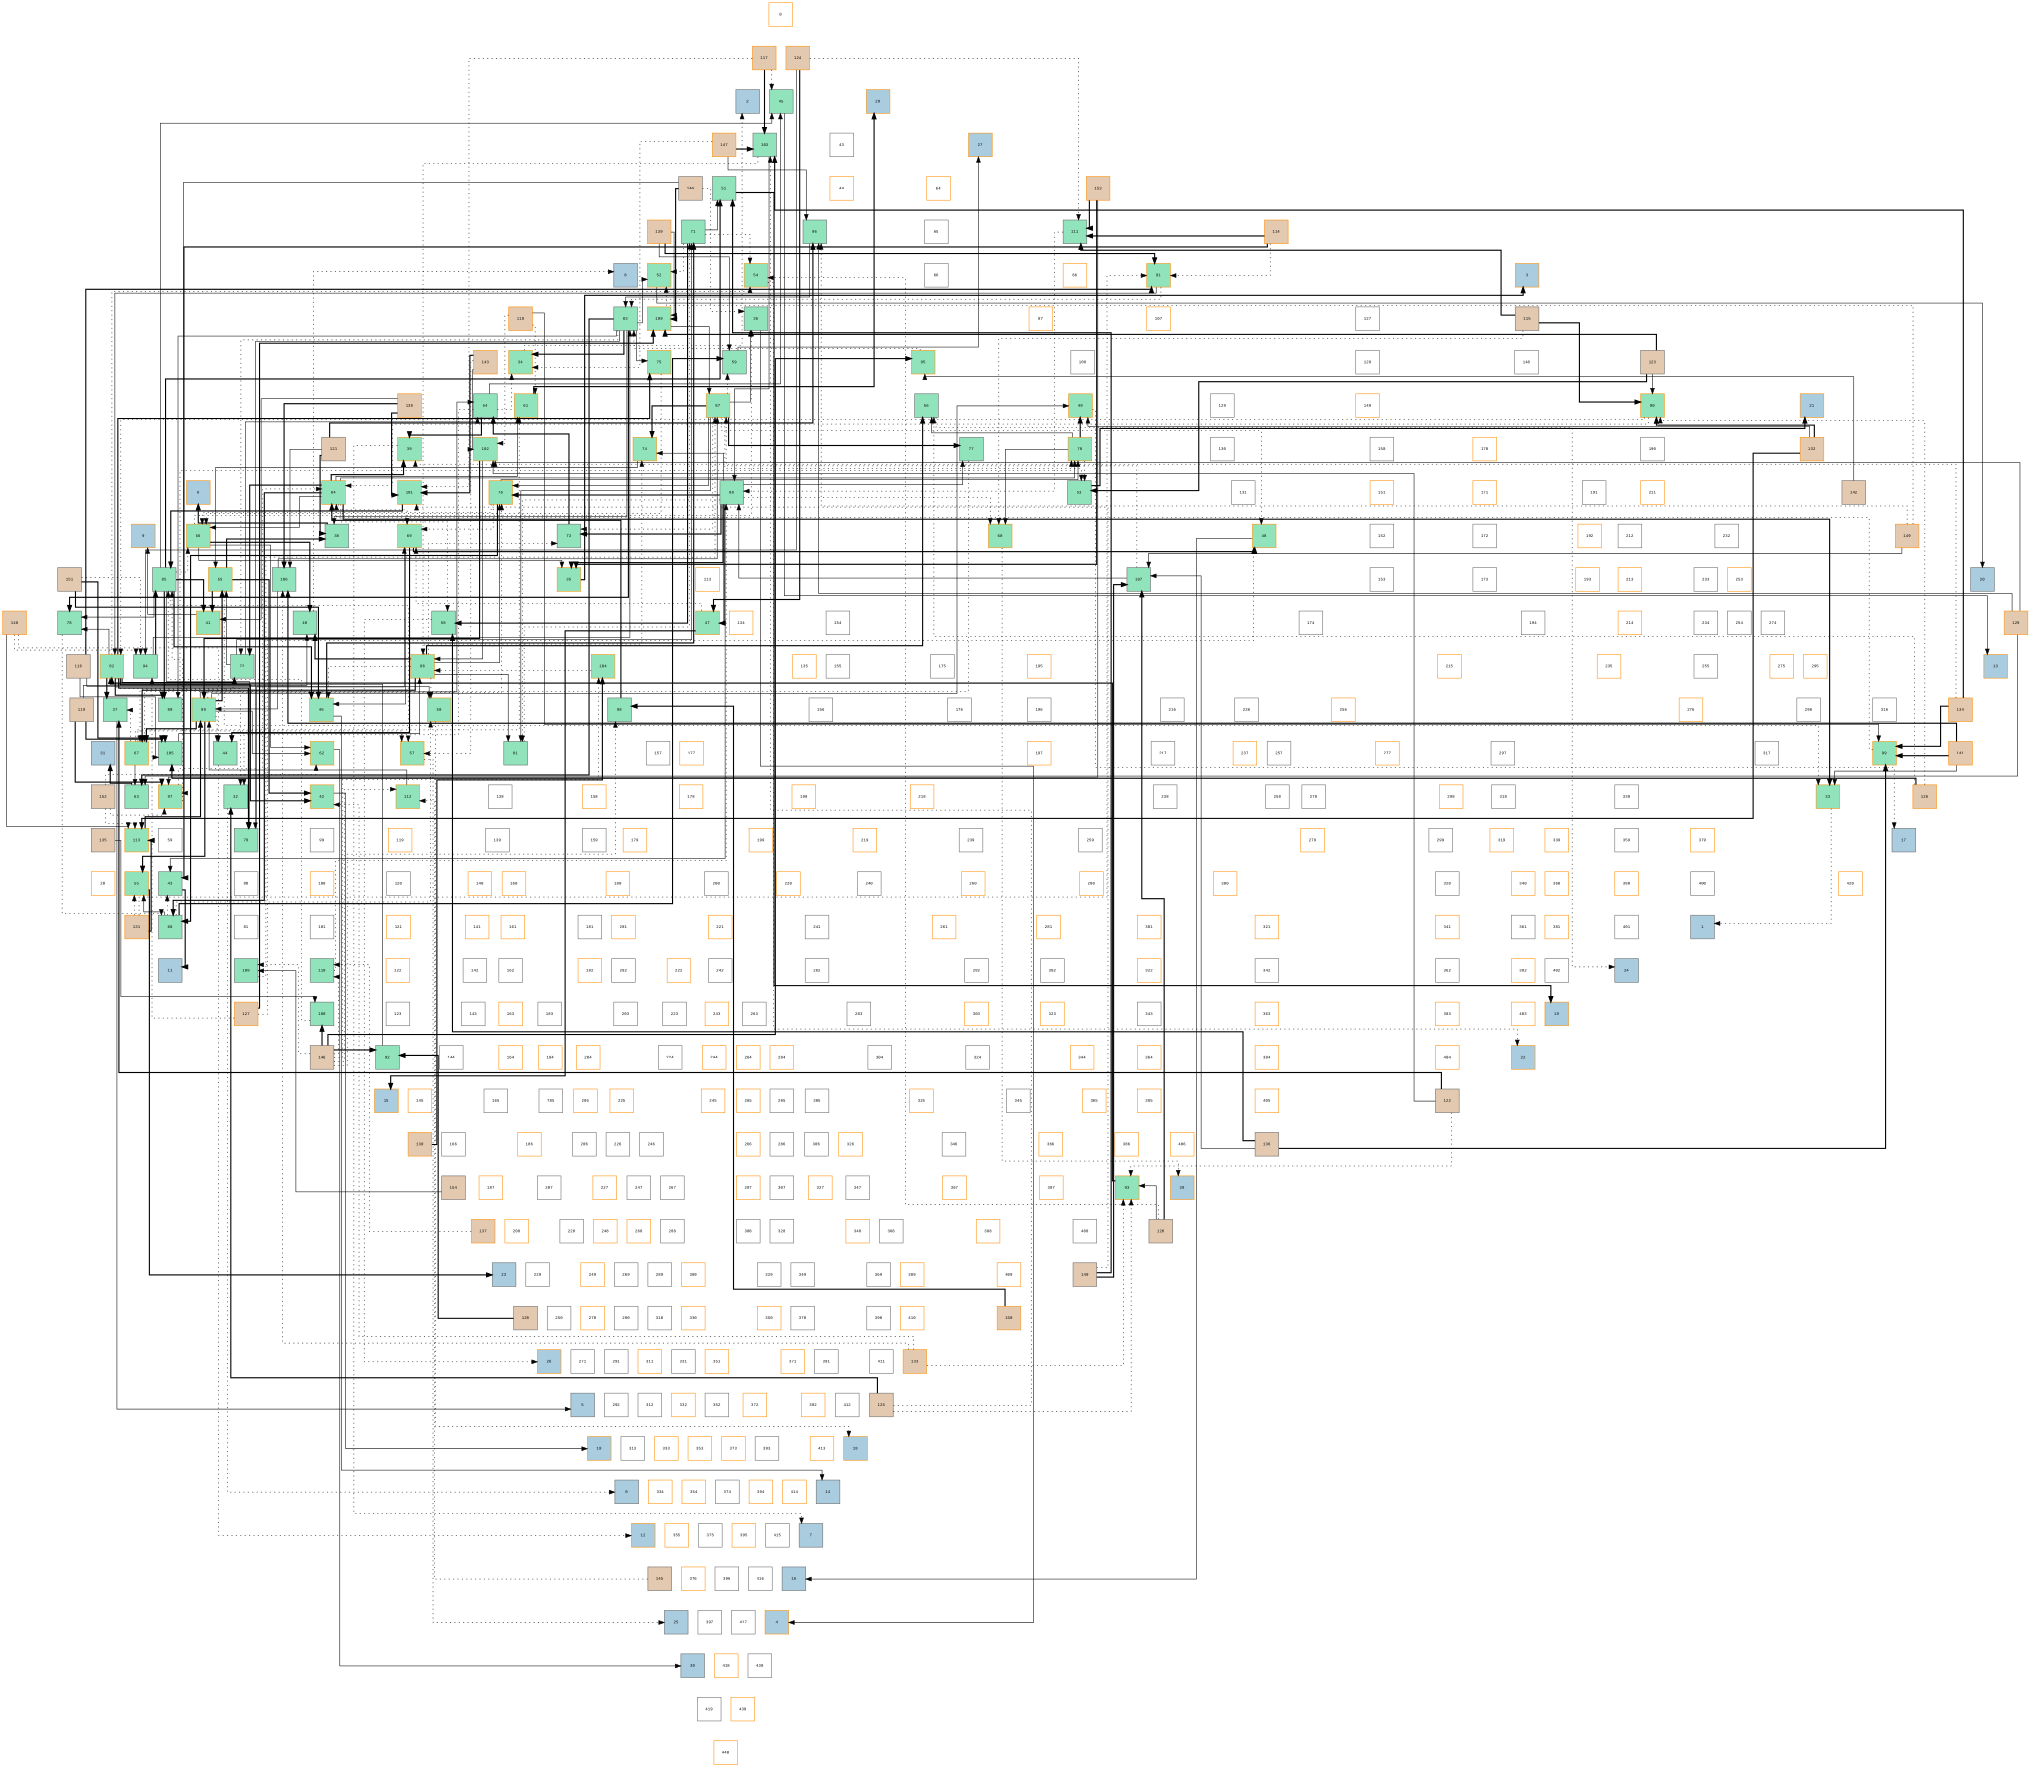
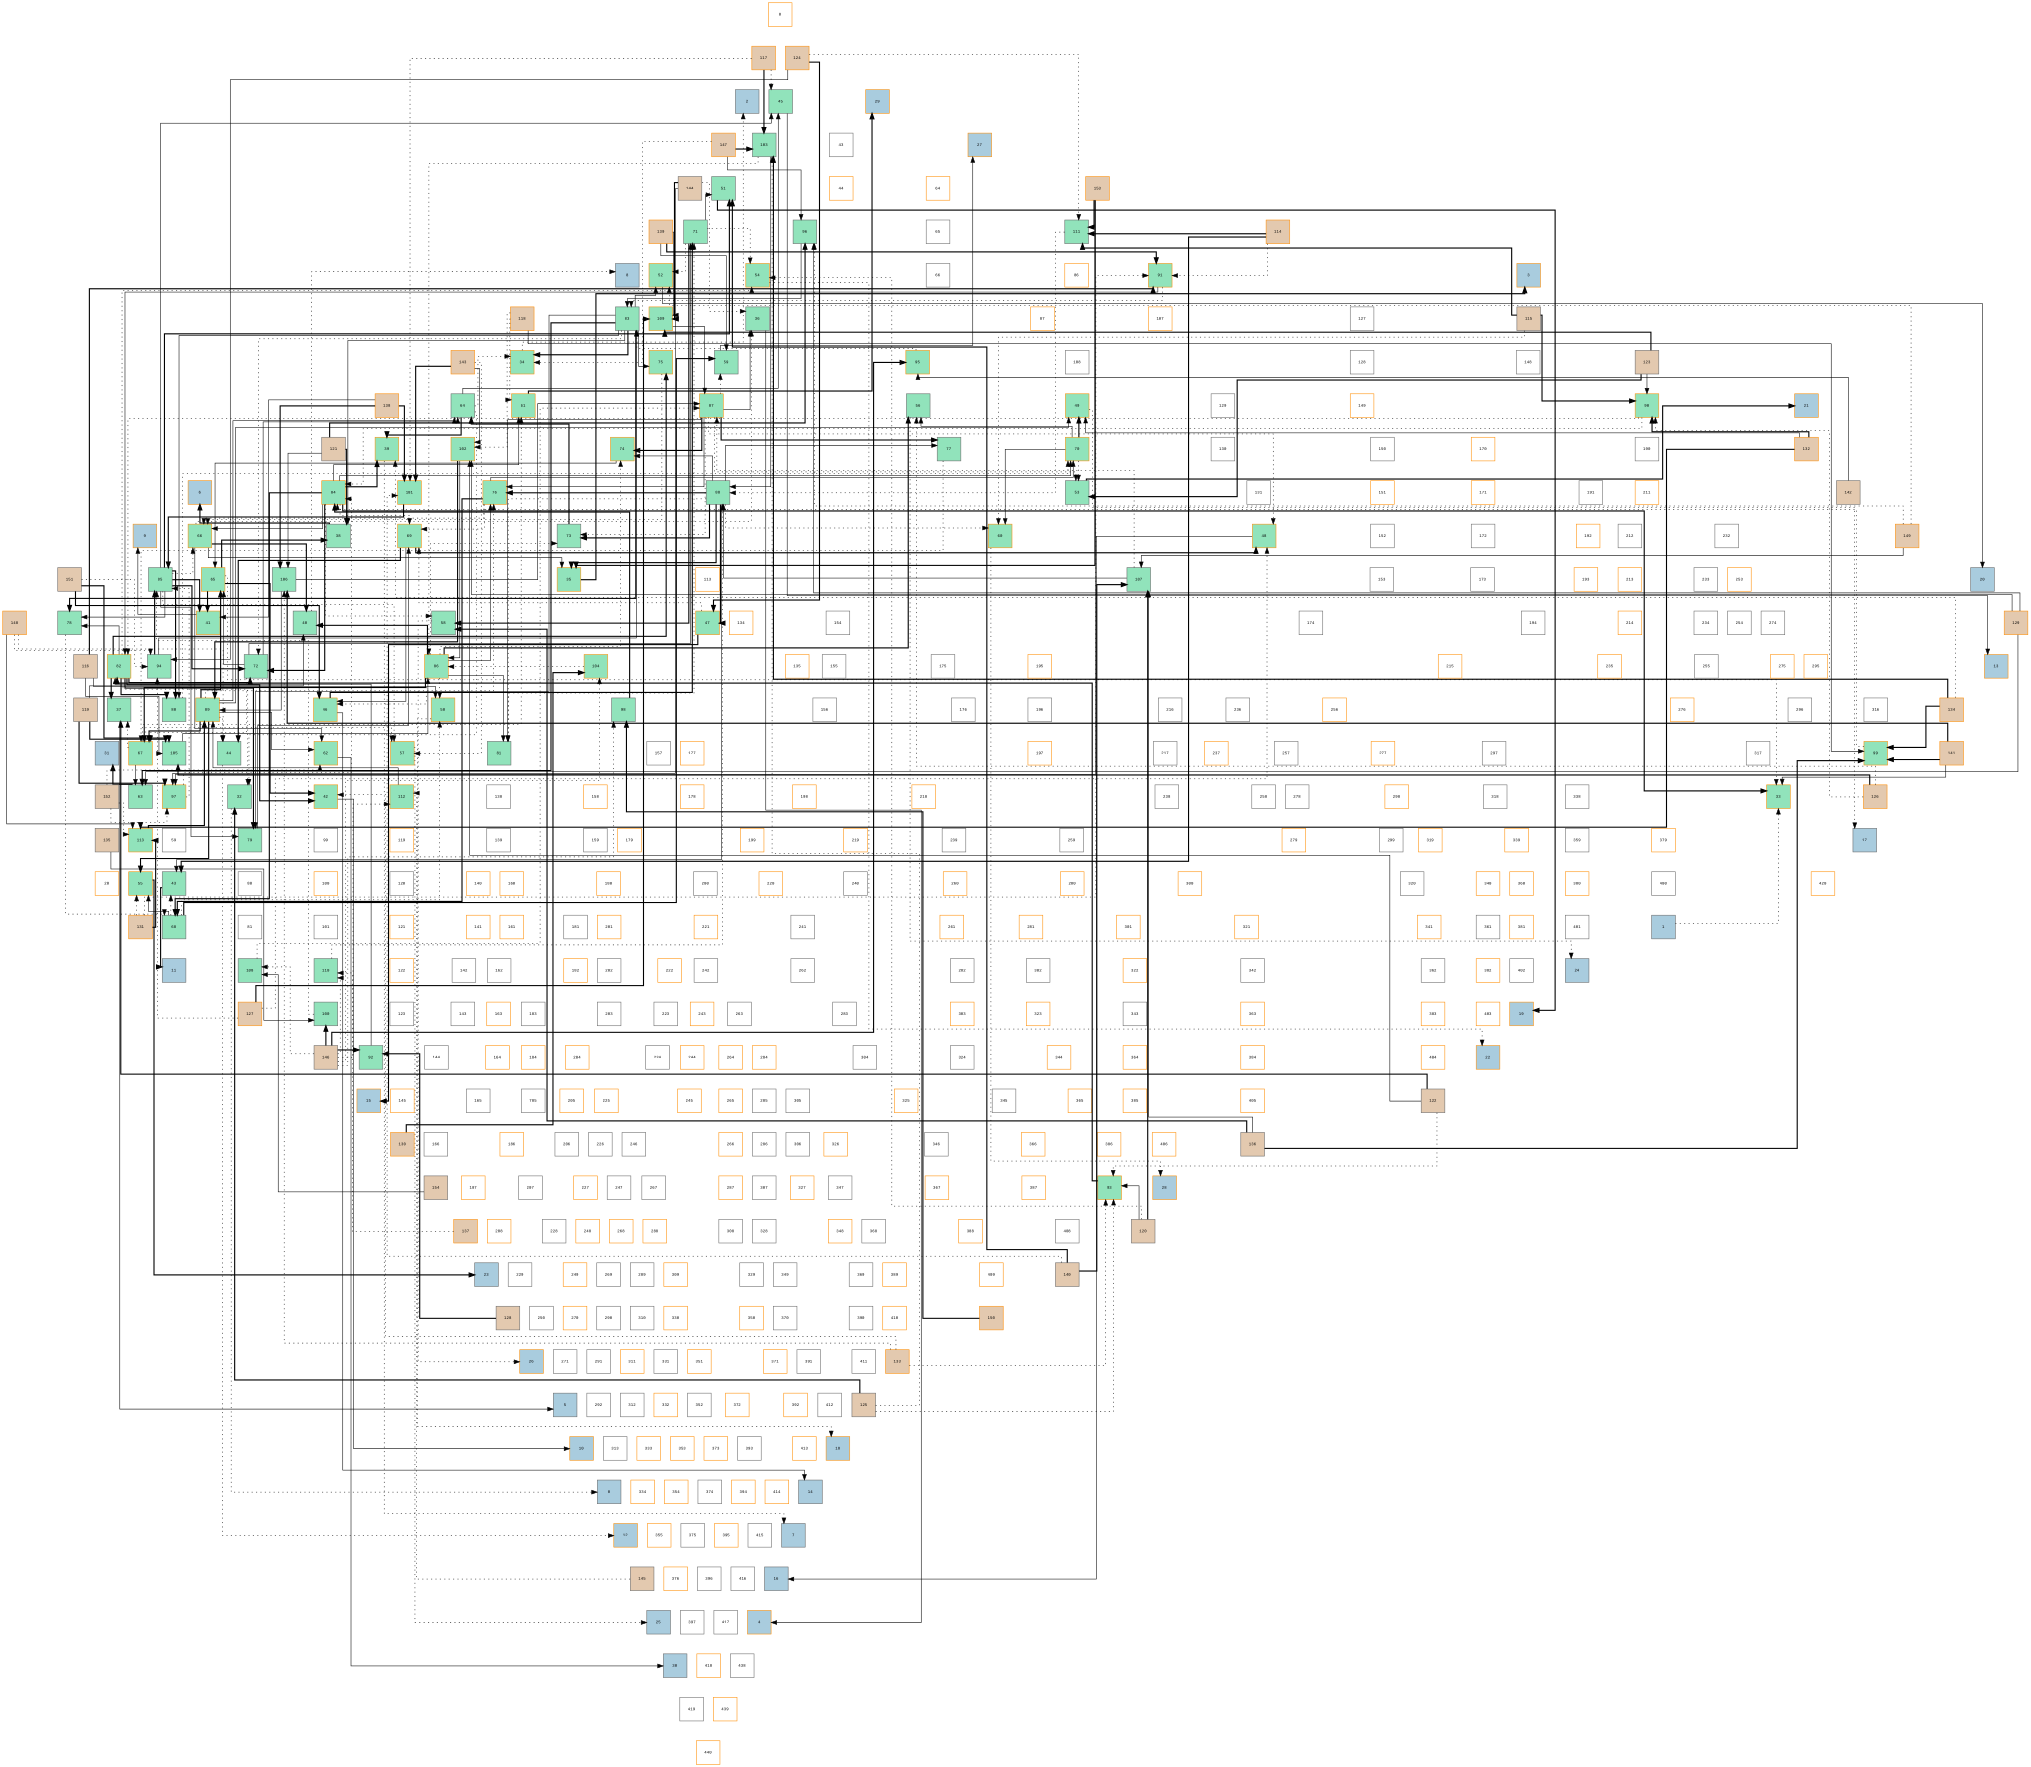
edge "85" -> "46": now "85" -> "72"
edge "33" -> "1": reversed
node "288": color gray40 -> darkorange
